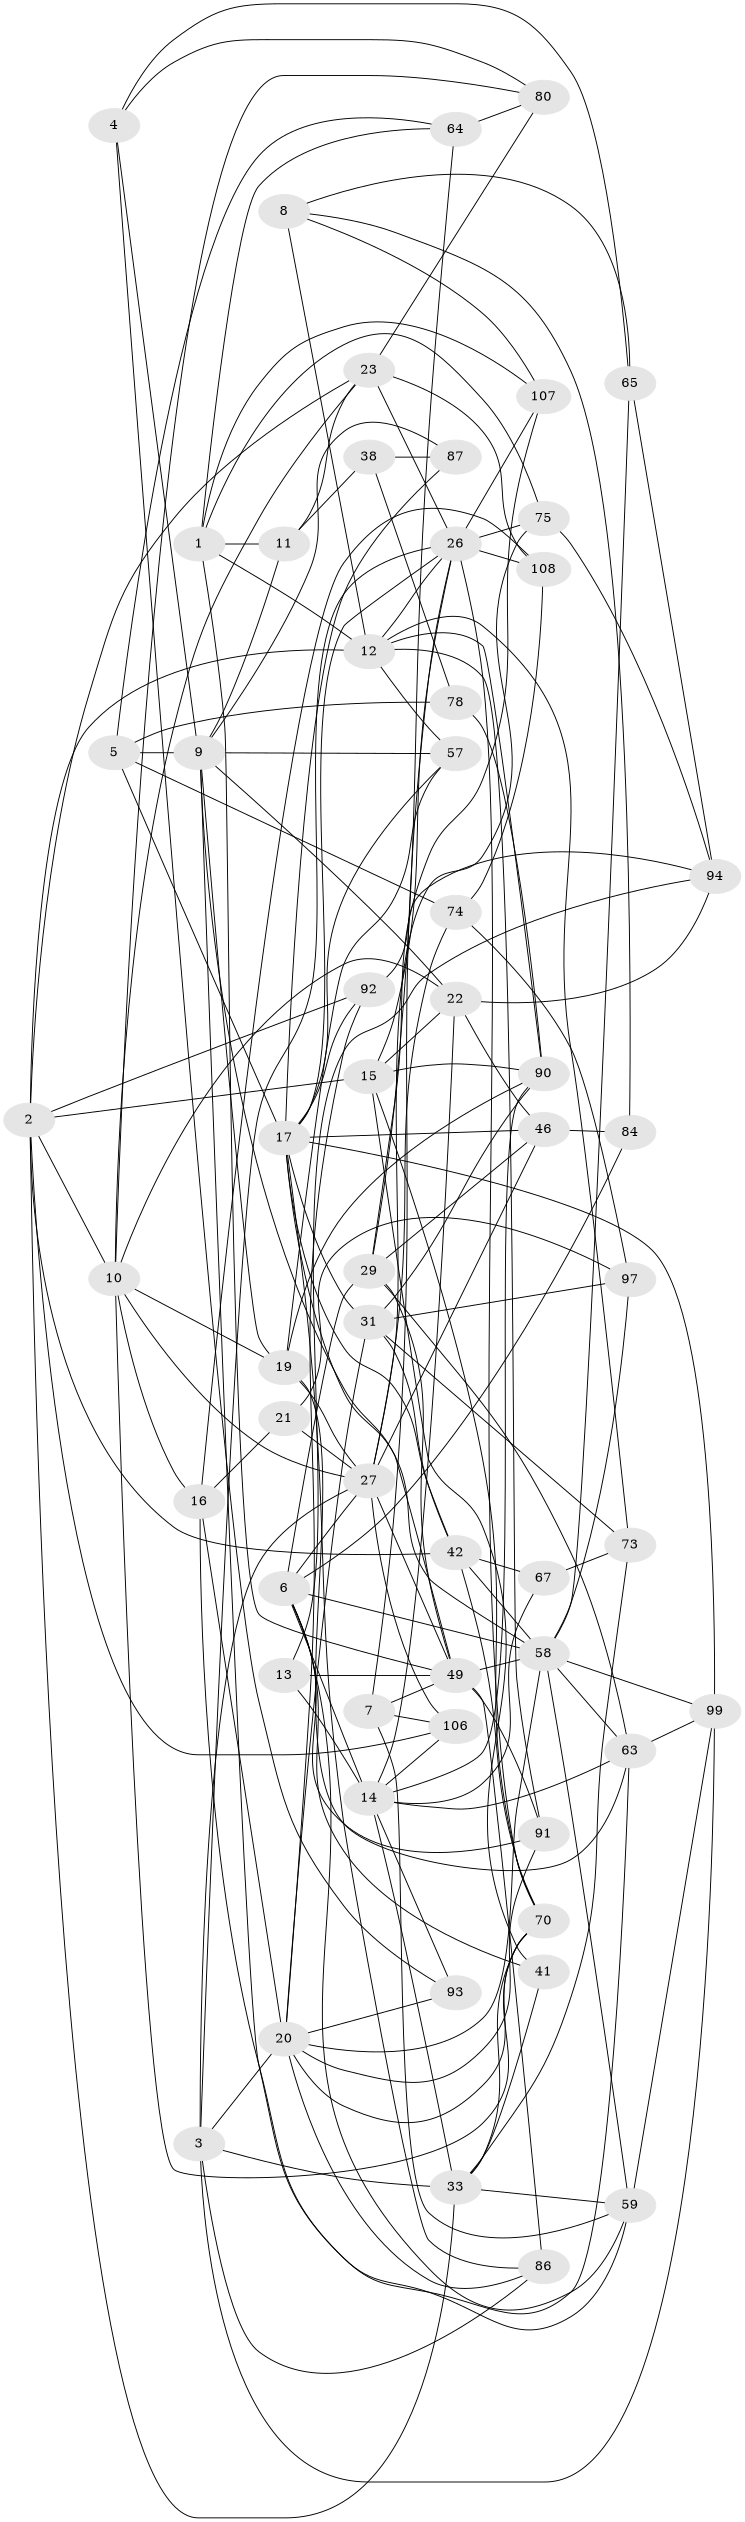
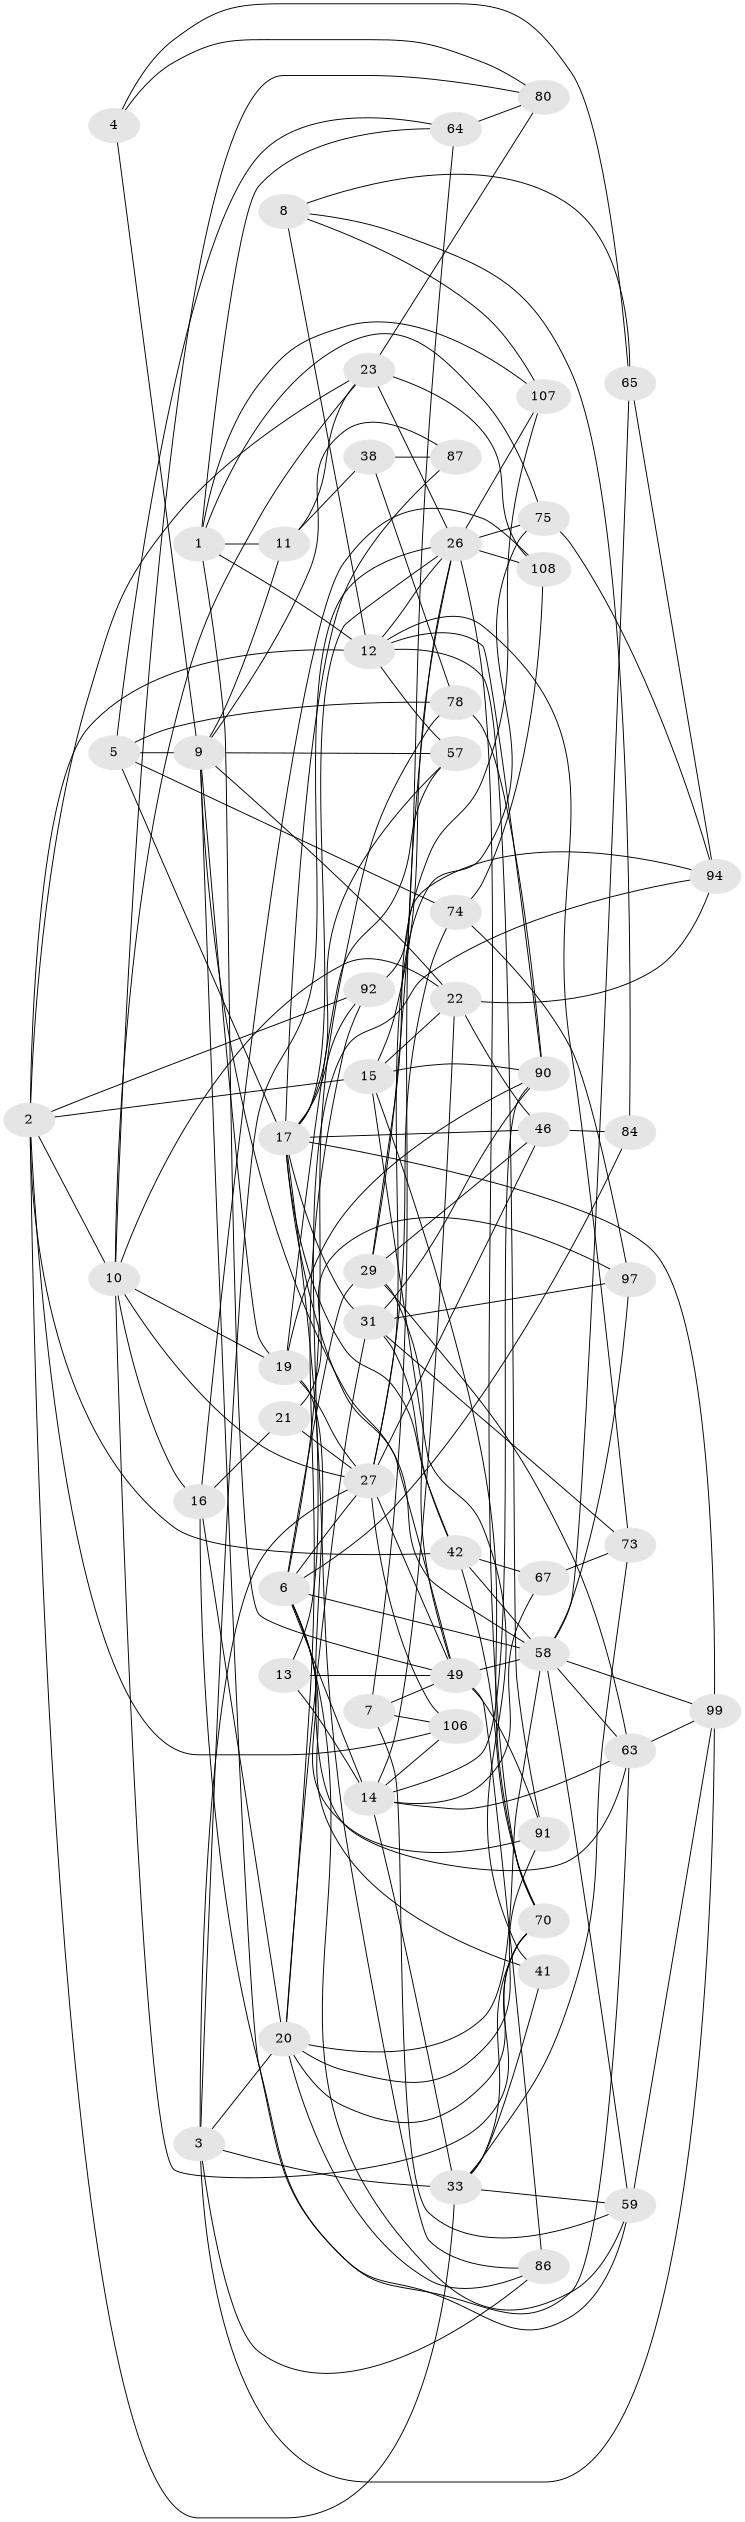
edge "78" -- "6": added
node "93": removed
